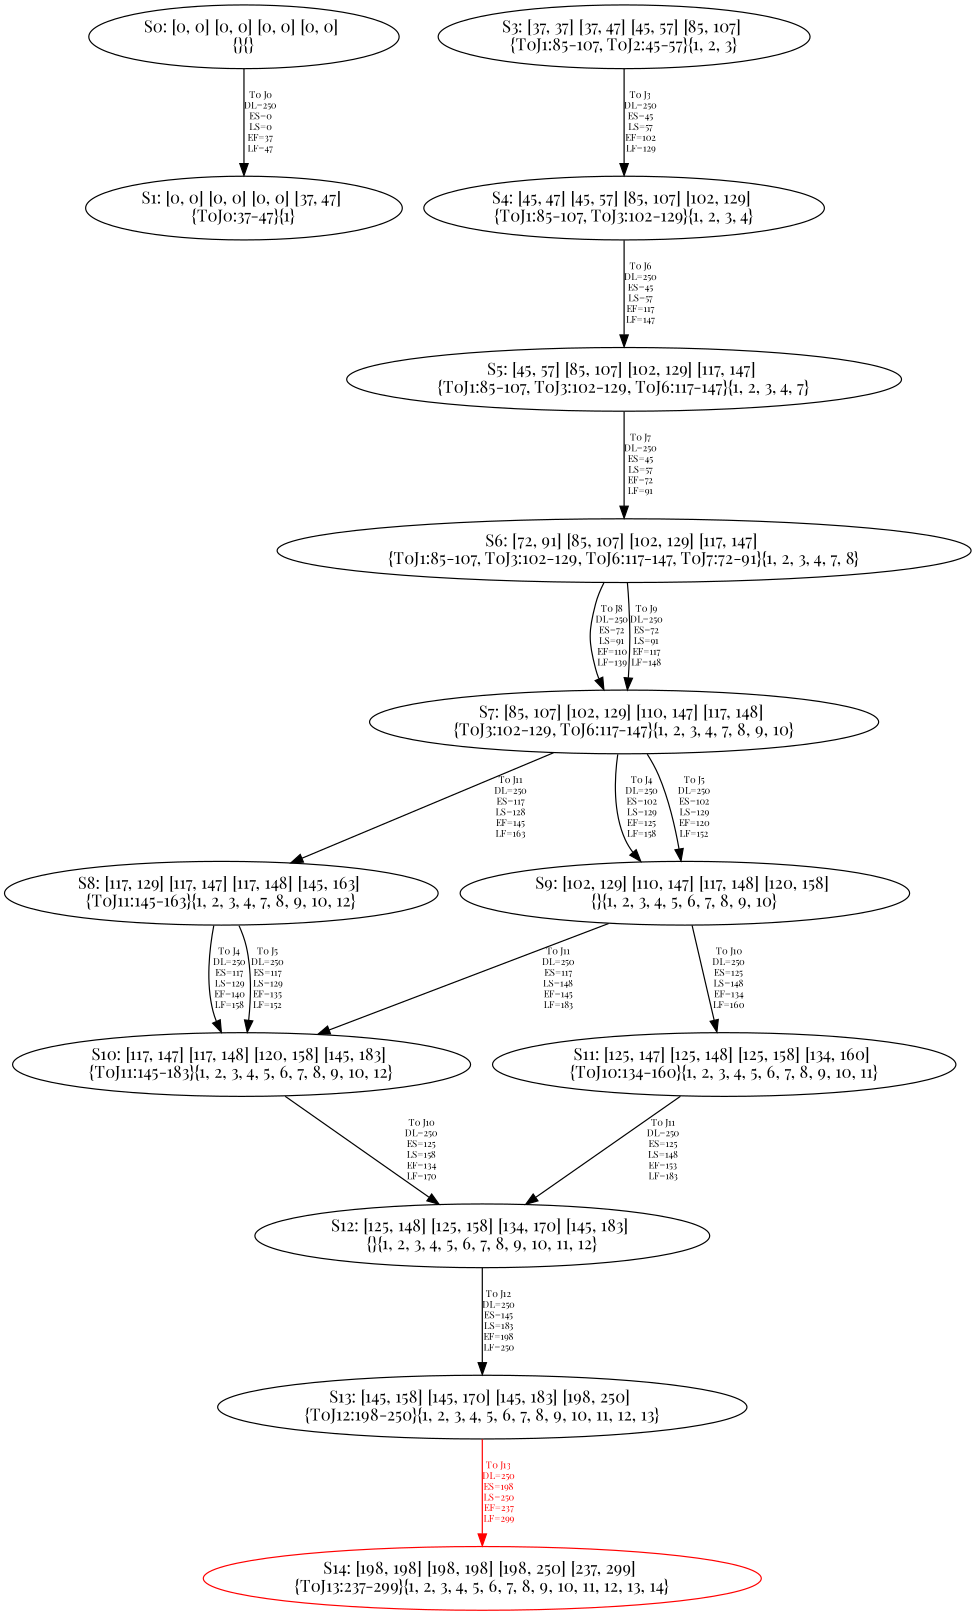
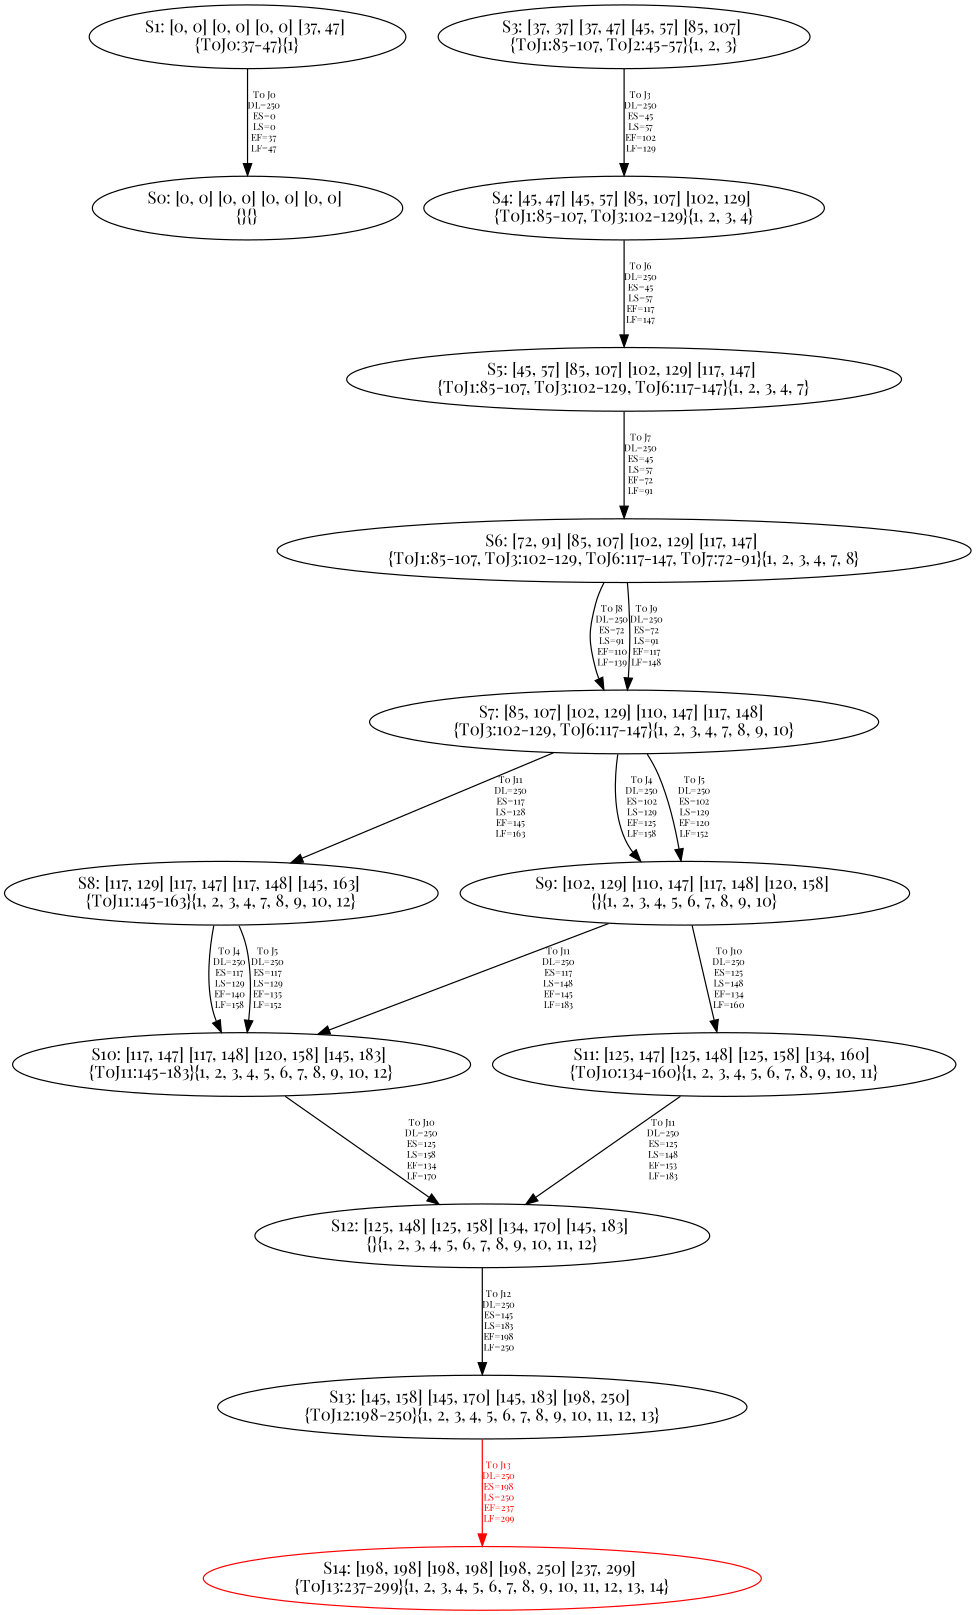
edge "S0: [0, 0] [0, 0] [0, 0] [0, 0] {}{}" -> "S1: [0, 0] [0, 0] [0, 0] [37, 47] {T0J0:37-47}{1}": reversed
